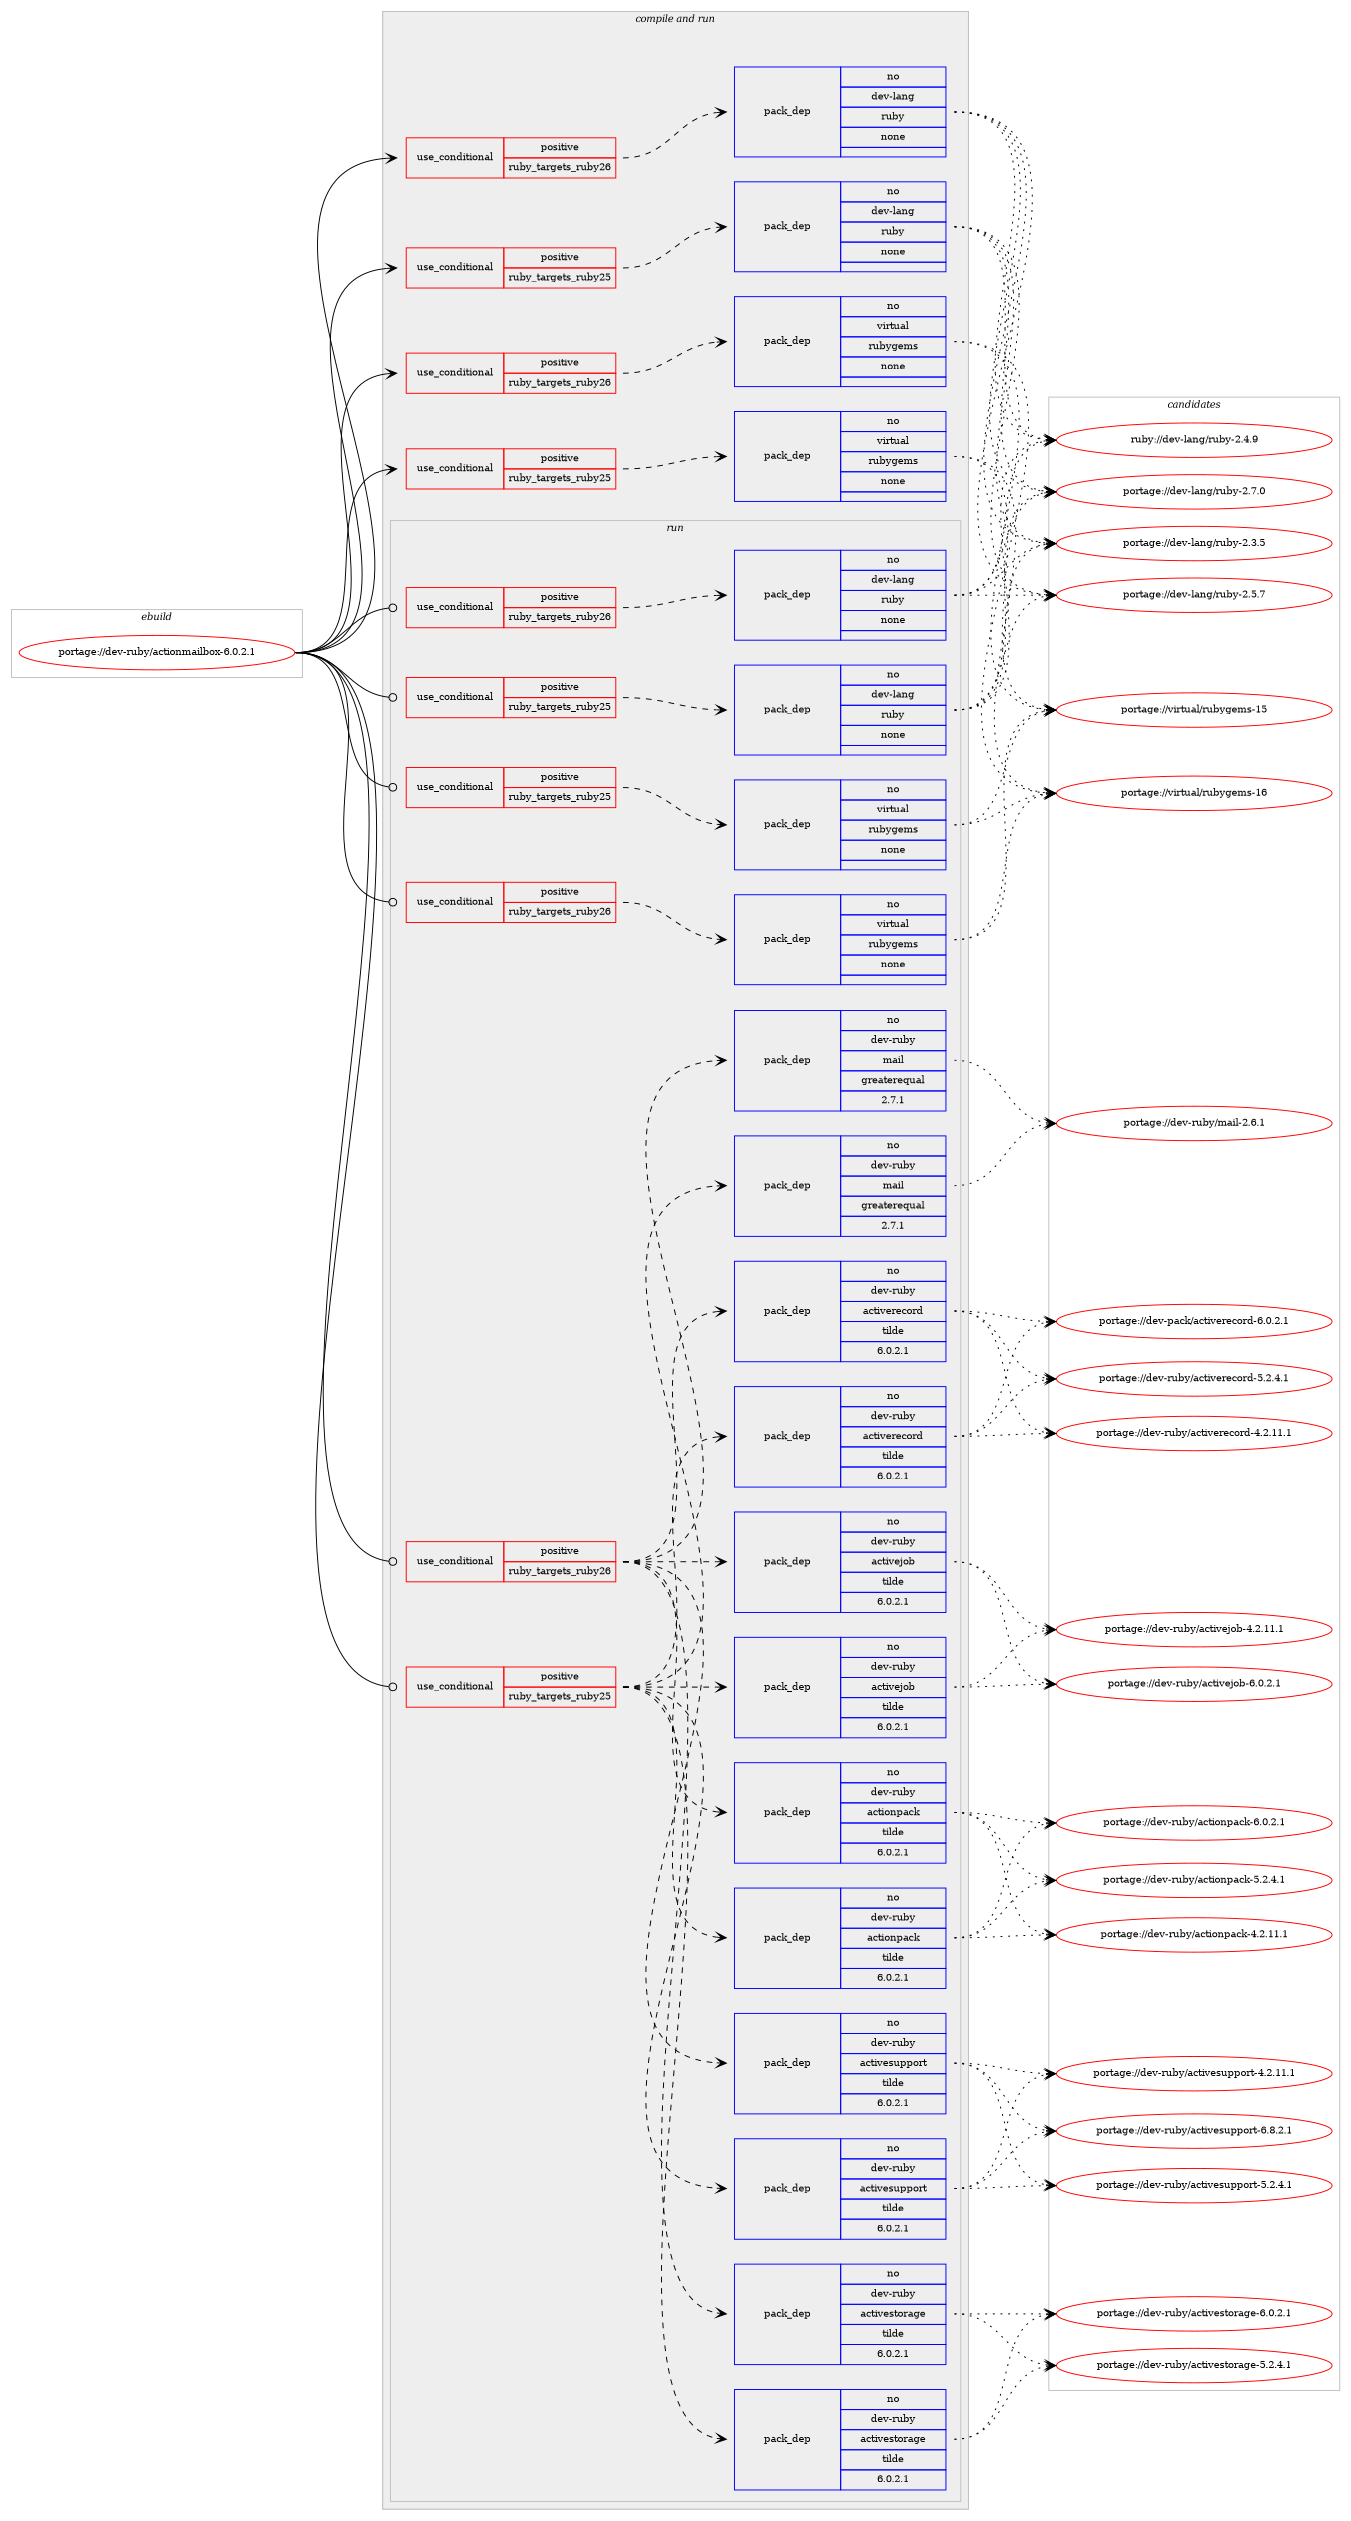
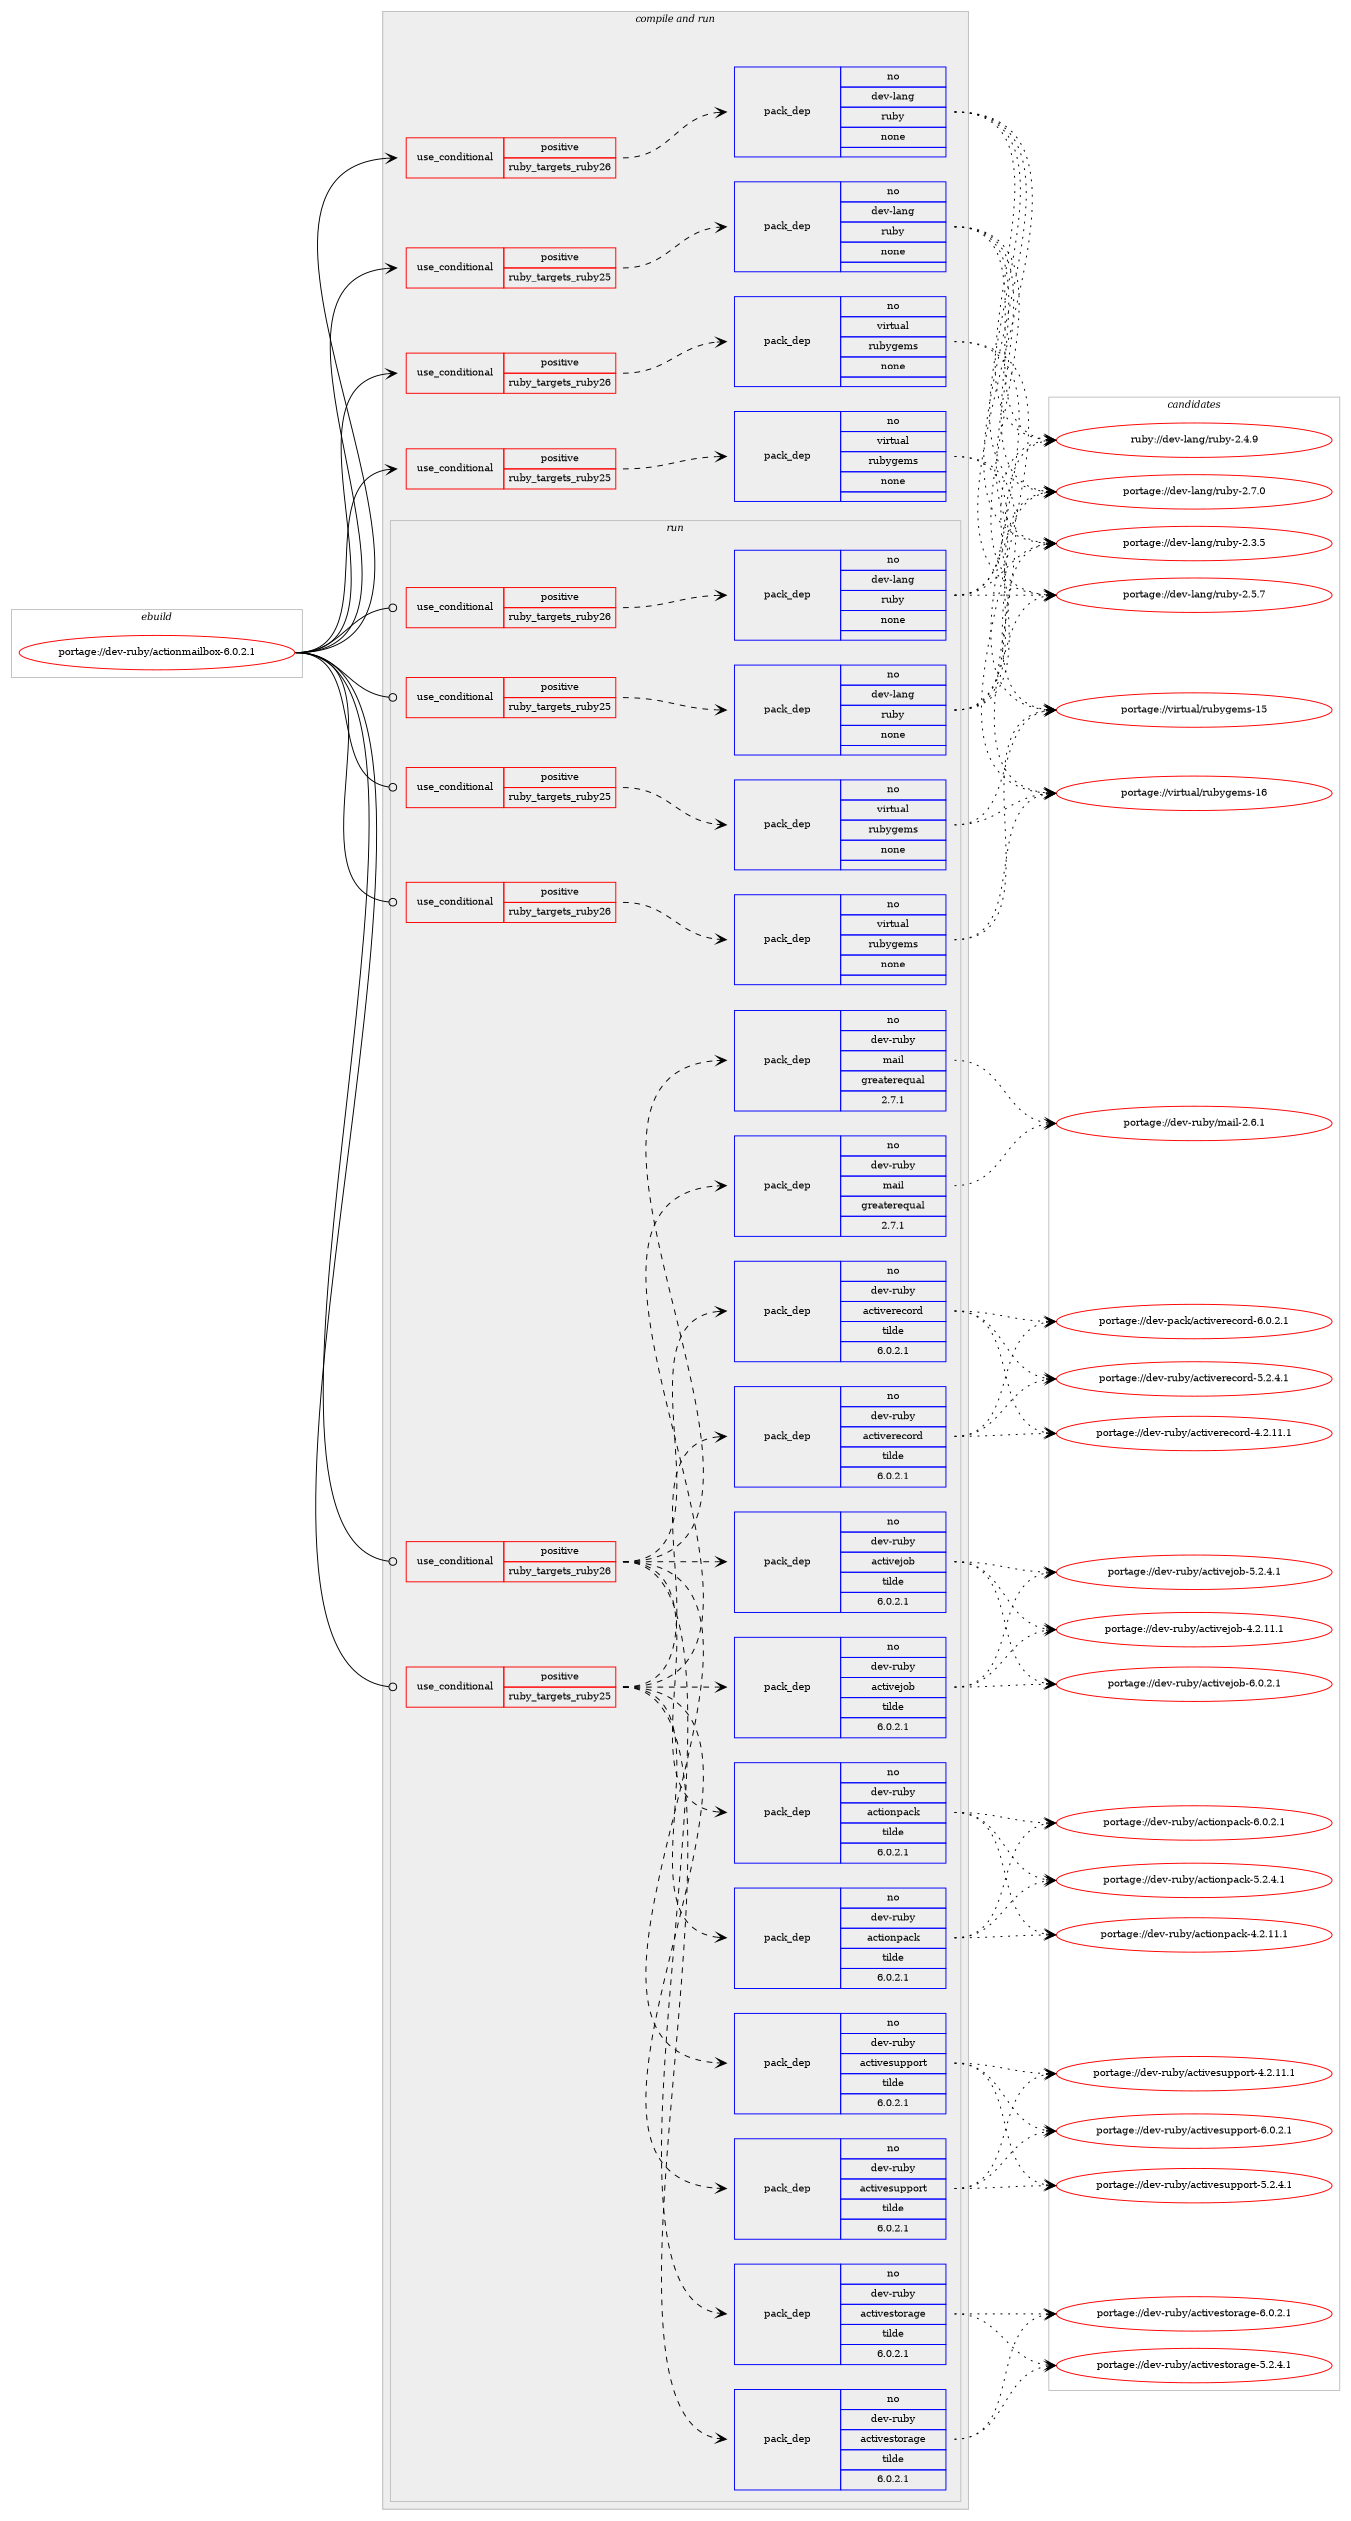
node "portage://dev-ruby/activejob-5.2.4.1": added
node "portage://dev-ruby/activesupport-6.8.2.1": label "portage://dev-ruby/activesupport-6.8.2.1" -> "portage://dev-ruby/activesupport-6.0.2.1"
